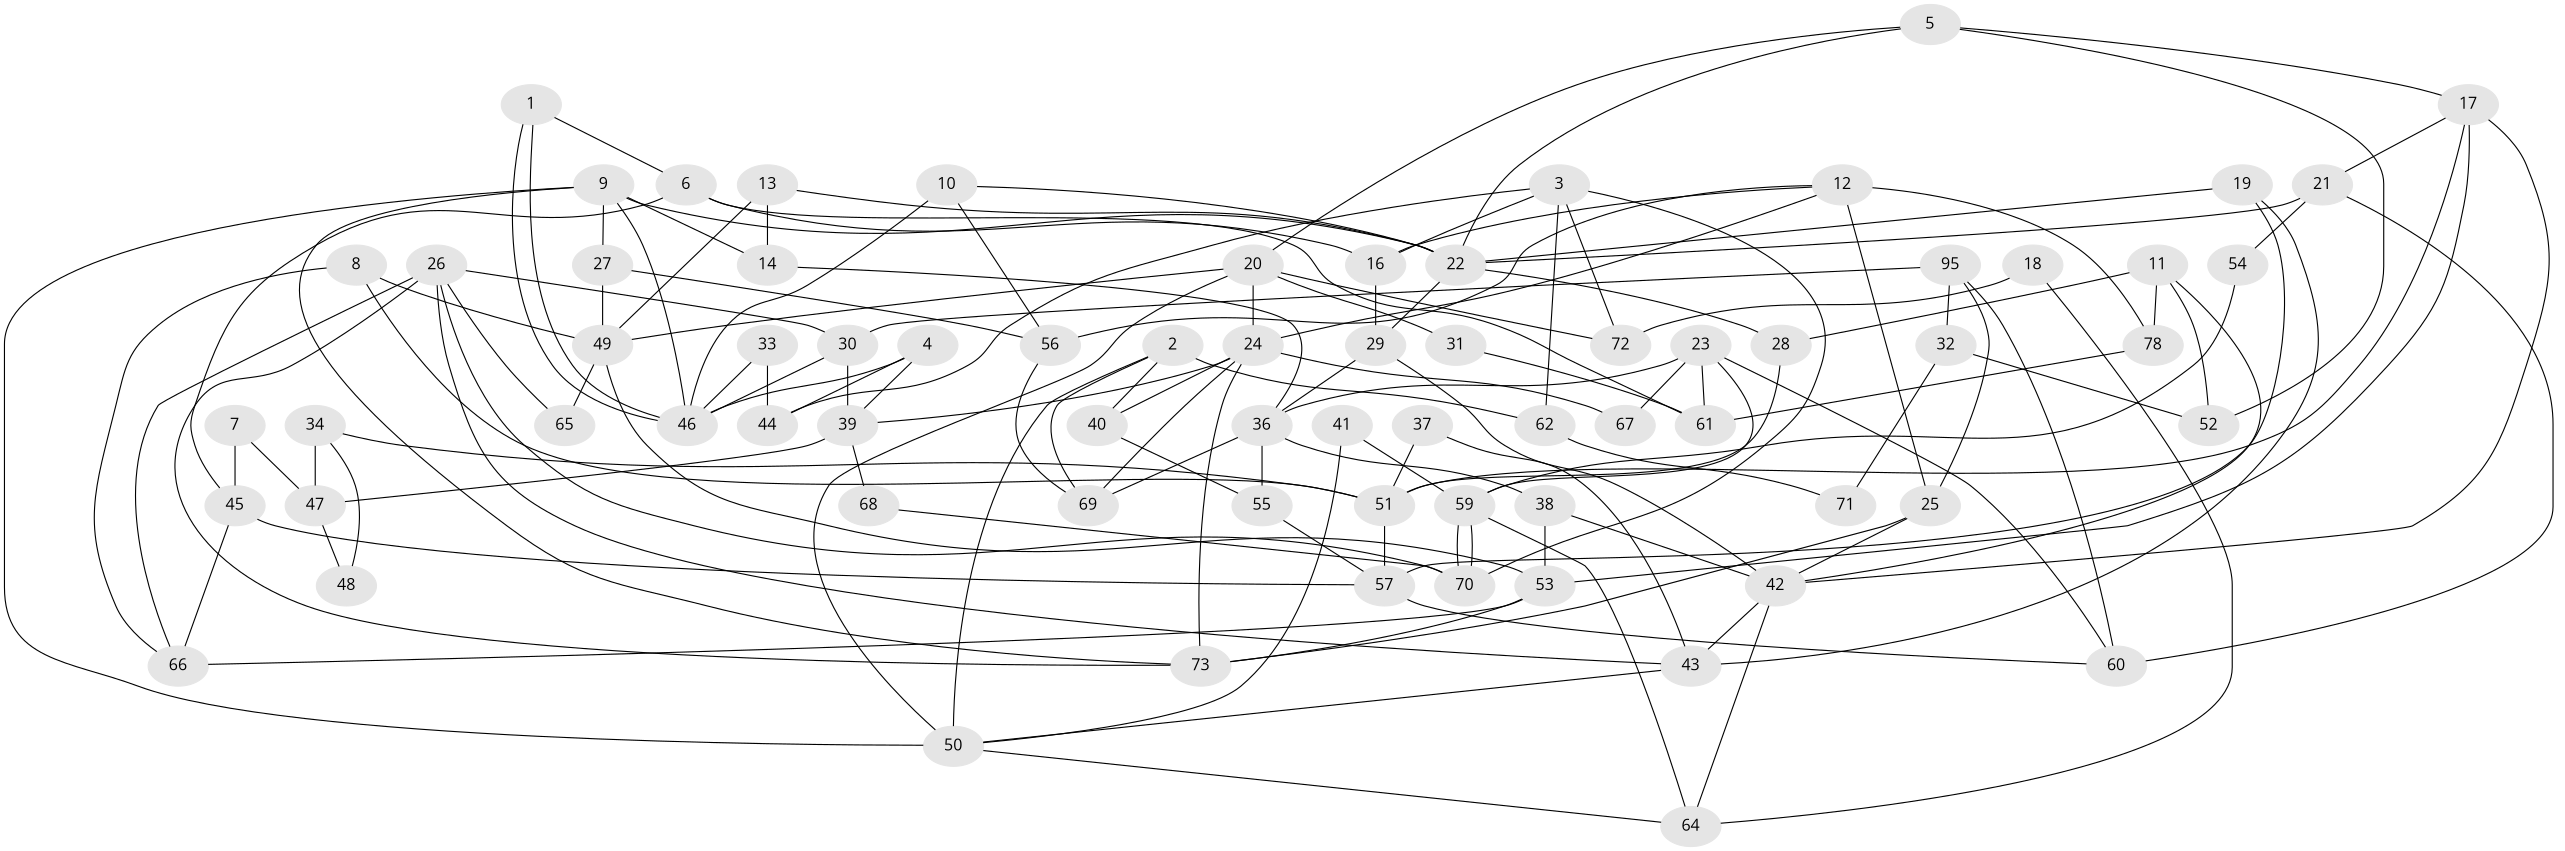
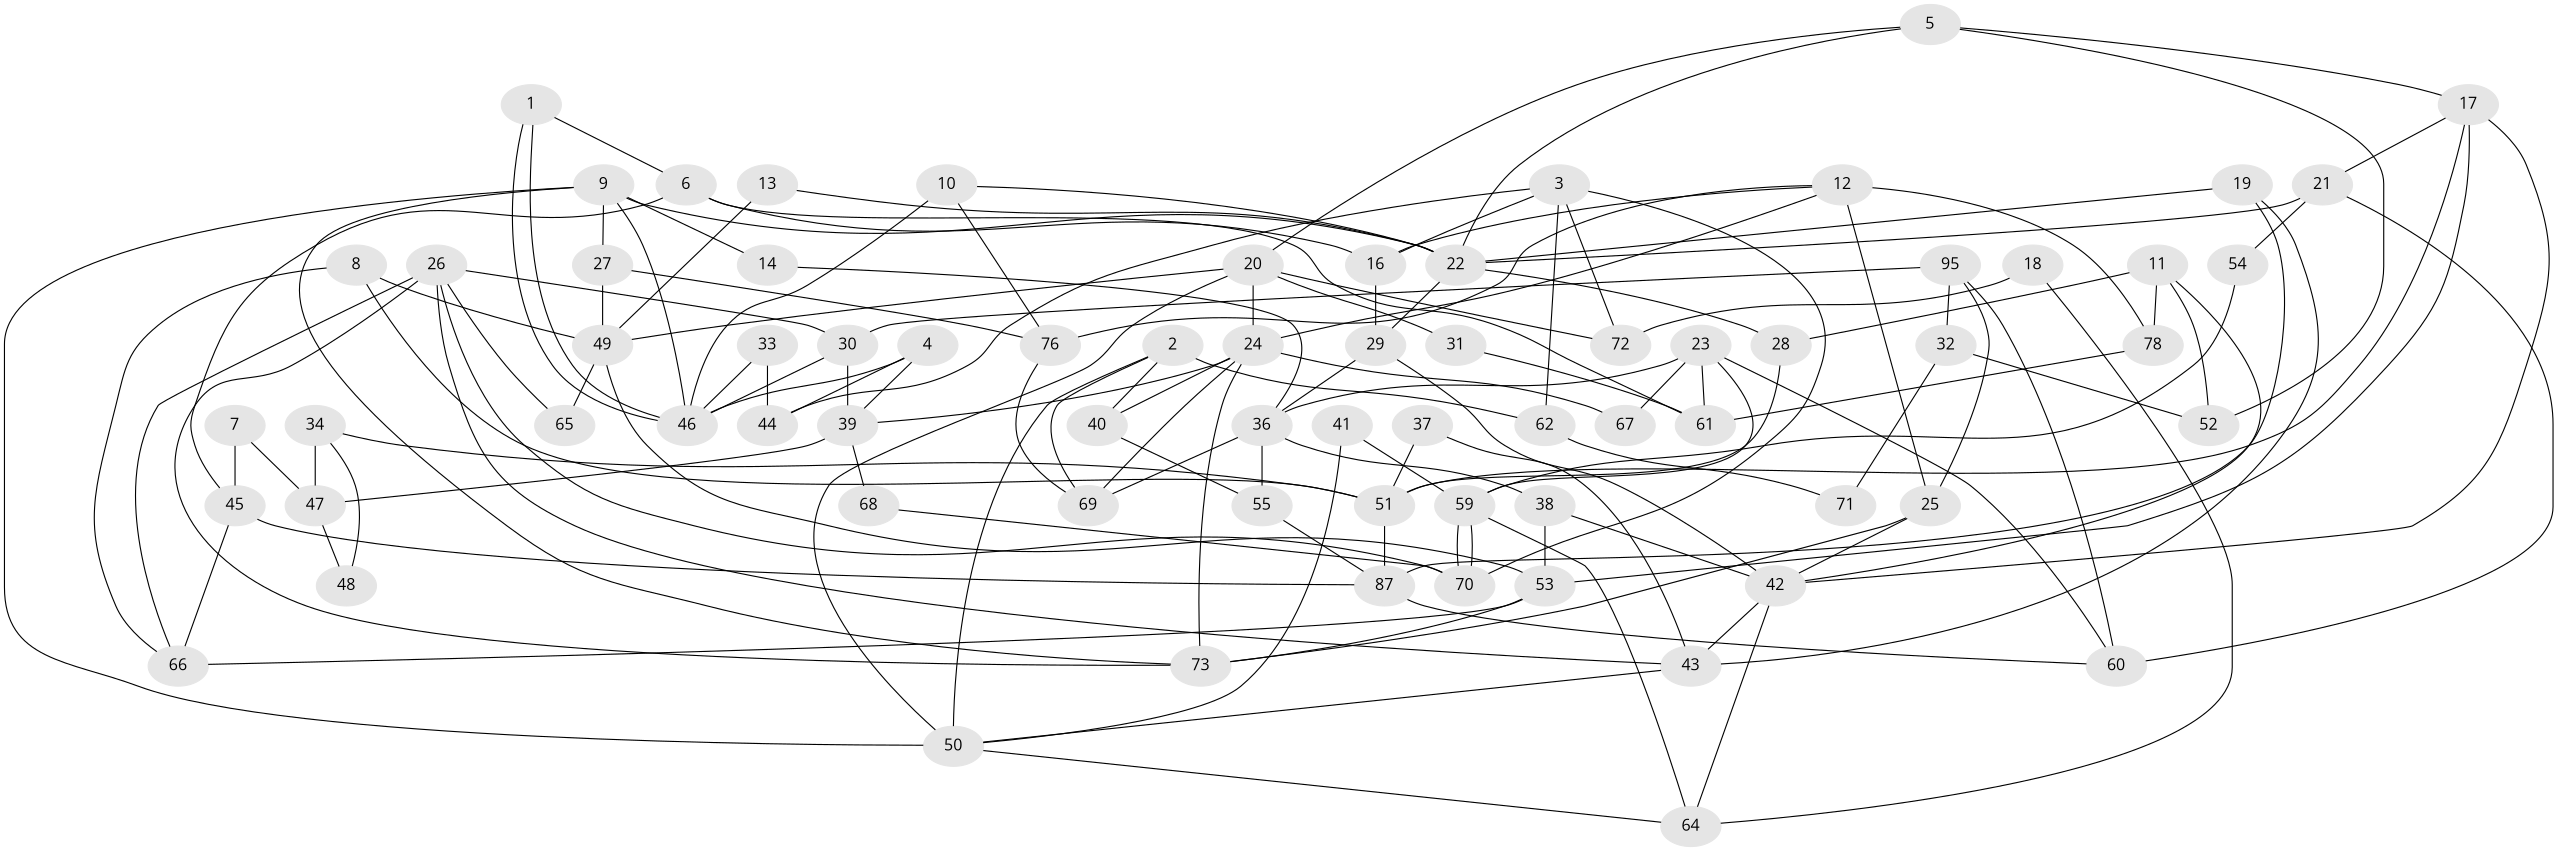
edge "13" -- "14": removed
node "56": label "56" -> "76"
node "57": label "57" -> "87"
